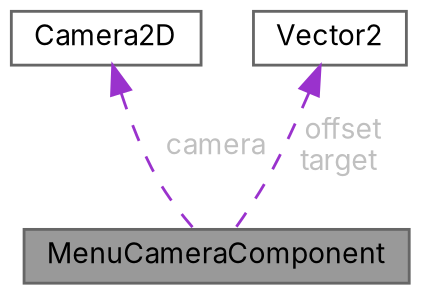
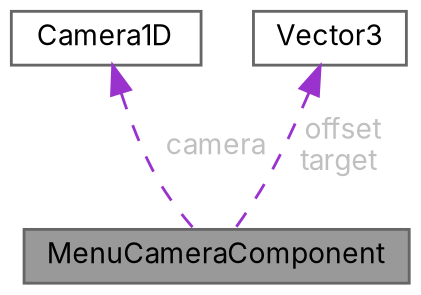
node "Camera2D": label "Camera2D" -> "Camera1D"
node "Vector2": label "Vector2" -> "Vector3"
